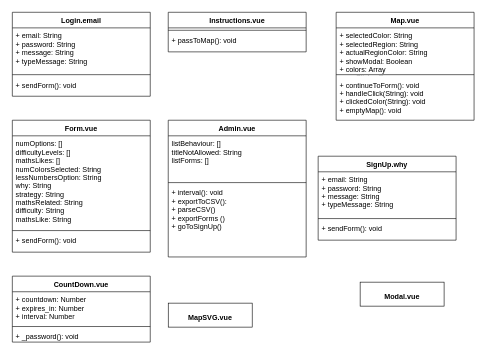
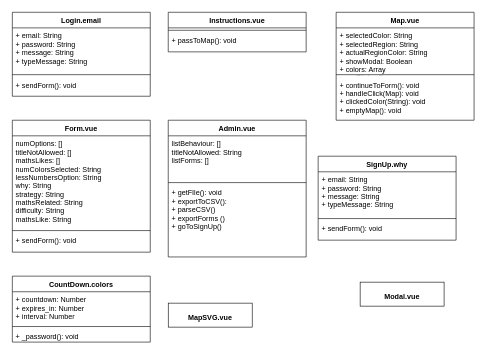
node "+ continueToForm(): void + handleClick(String): void + clickedColor(String): void + emptyMap(): void": label "+ continueToForm(): void + handleClick(String): void + clickedColor(String): void + emptyMap(): void" -> "+ continueToForm(): void + handleClick(Map): void + clickedColor(String): void + emptyMap(): void"
node "numOptions: [] difficultyLevels: [] mathsLikes: [] numColorsSelected: String lessNumbersOption: String why: String strategy: String mathsRelated: String difficulty: String mathsLike: String": label "numOptions: [] difficultyLevels: [] mathsLikes: [] numColorsSelected: String lessNumbersOption: String why: String strategy: String mathsRelated: String difficulty: String mathsLike: String" -> "numOptions: [] titleNotAllowed: [] mathsLikes: [] numColorsSelected: String lessNumbersOption: String why: String strategy: String mathsRelated: String difficulty: String mathsLike: String"
node "+ interval(): void + exportToCSV(): + parseCSV() + exportForms () + goToSignUp()": label "+ interval(): void + exportToCSV(): + parseCSV() + exportForms () + goToSignUp()" -> "+ getFIle(): void + exportToCSV(): + parseCSV() + exportForms () + goToSignUp()"
node "CountDown.vue": label "CountDown.vue" -> "CountDown.colors"
